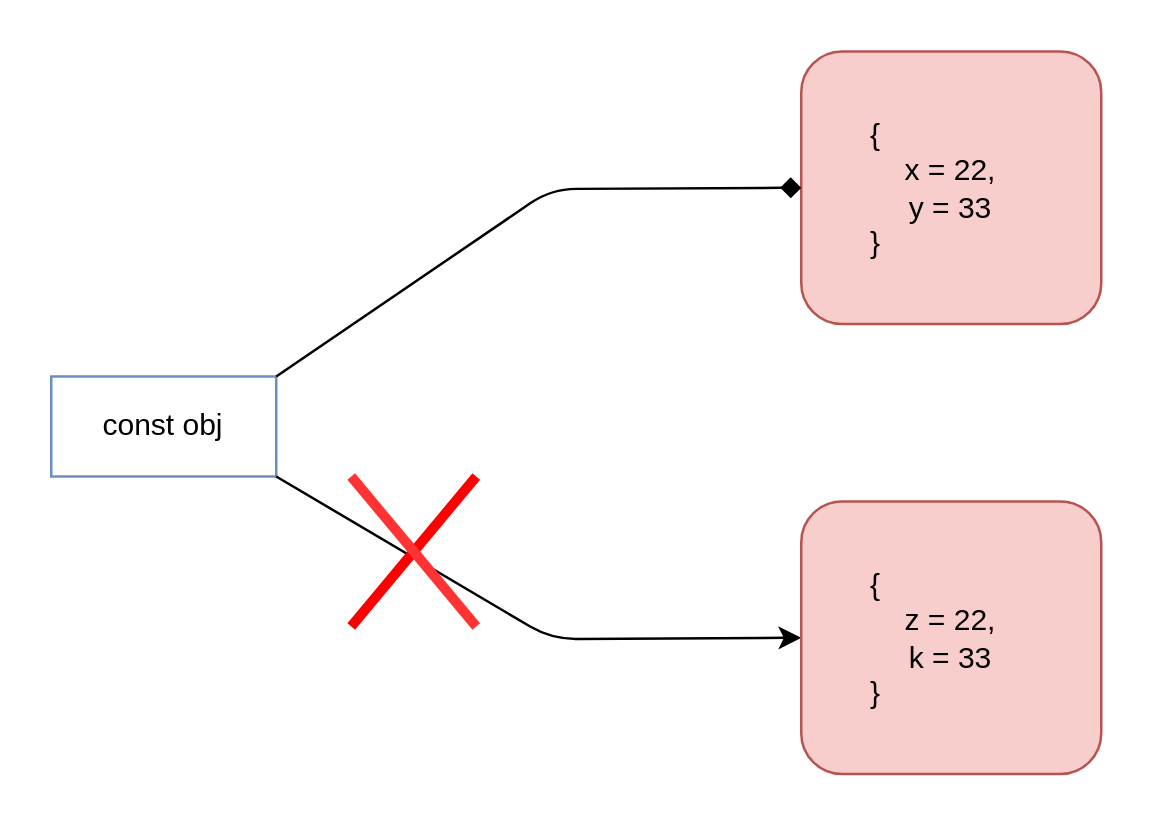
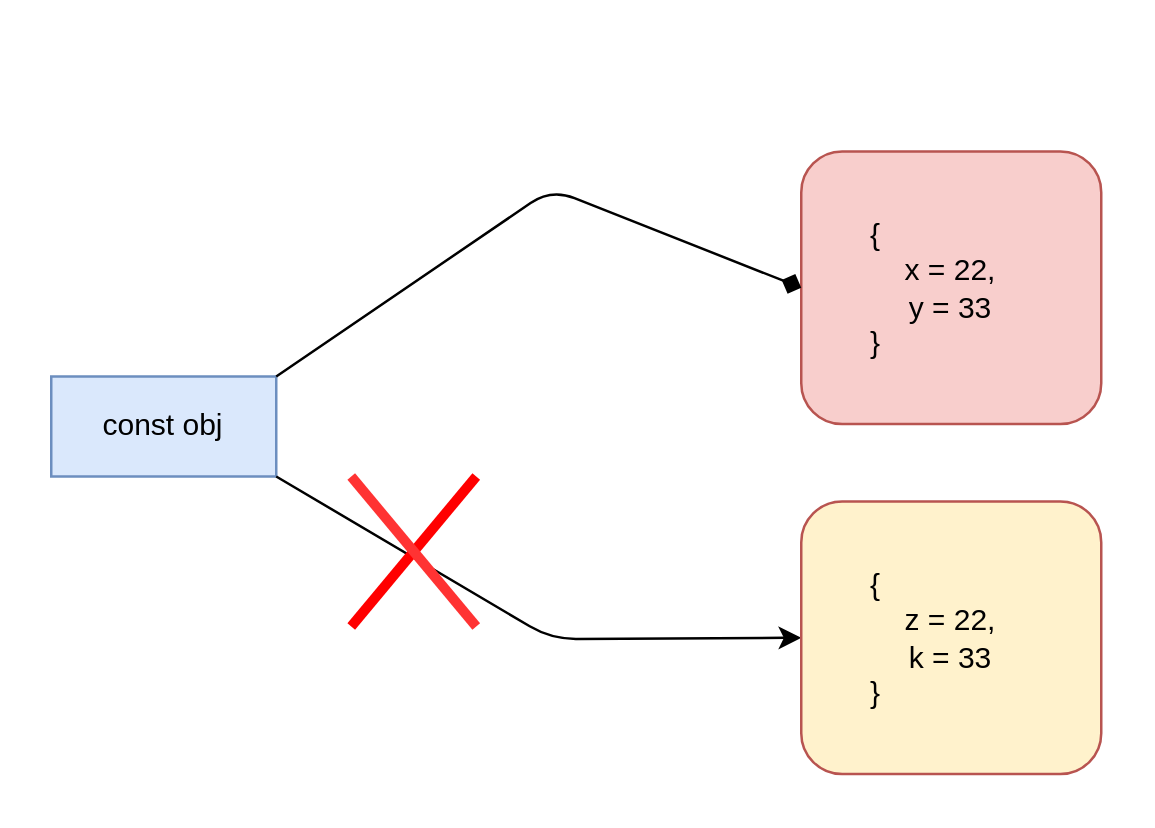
node "{ x = 22, y = 33 }": moved (951, 188) -> (951, 288)
node "const obj": fillcolor #ffffff -> #dae8fc
node "{ z = 22, k = 33 }": fillcolor #f8cecc -> #fff2cc
